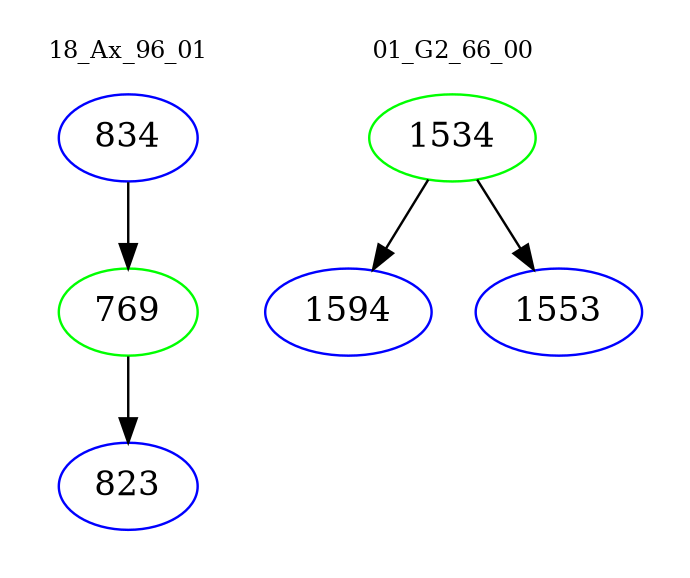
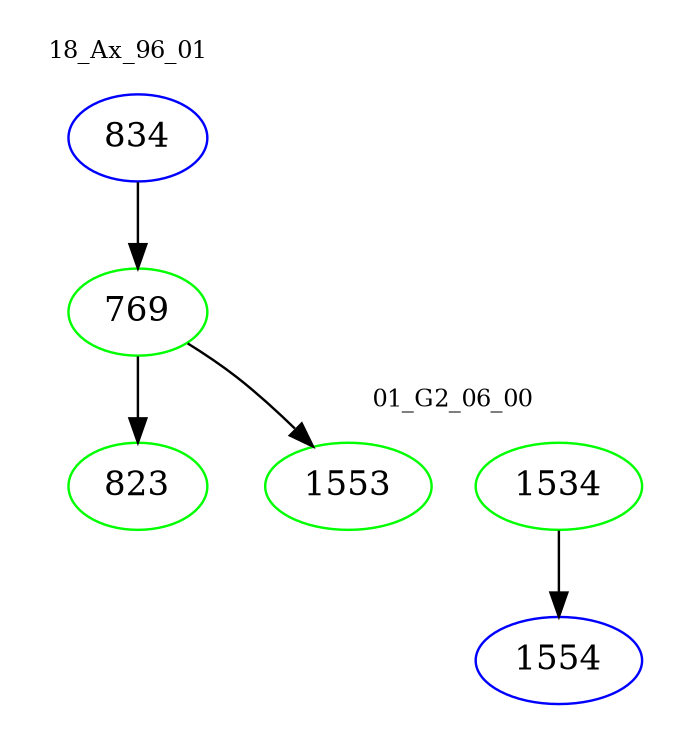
cluster "01_G2_66_00": label "01_G2_66_00" -> "01_G2_06_00"
edge "1534" -> "1553": now "769" -> "1553"
node "1594": label "1594" -> "1554"
node "1553": color blue -> green
node "823": color blue -> green
